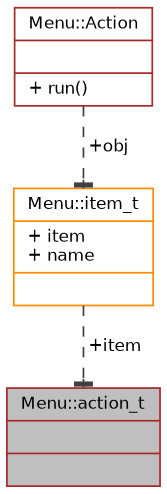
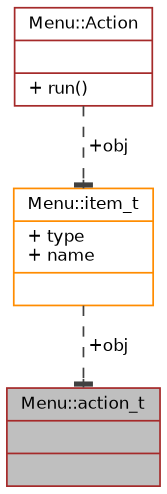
node "Menu::item_t": text "+ item" -> "+ type"
edge "Menu::item_t" -> "Menu::action_t": label " +item" -> " +obj"
